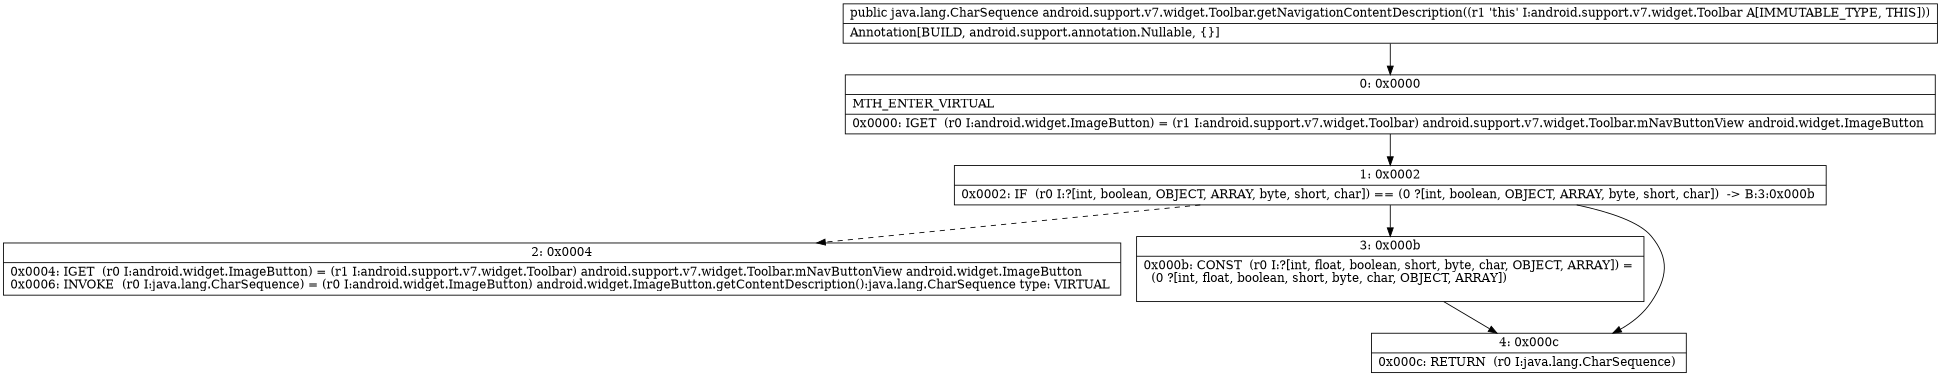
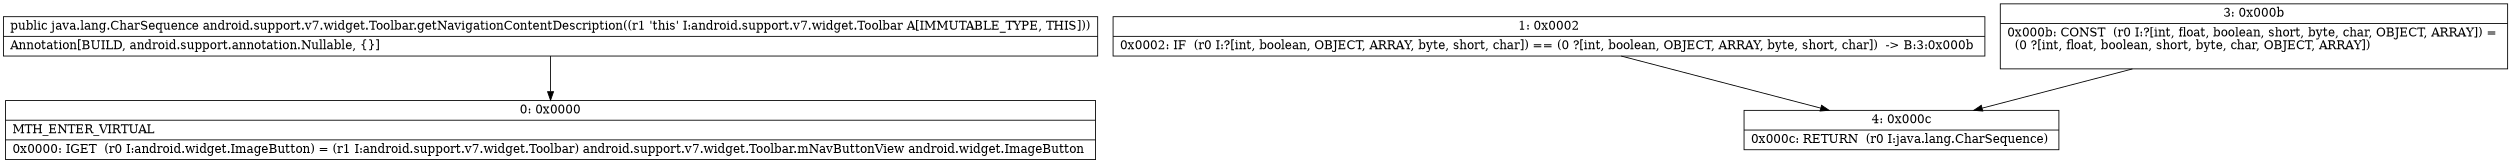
edge "0: 0x0000" -> "1: 0x0002": removed
edge "1: 0x0002" -> "3: 0x000b": removed
node "2: 0x0004": removed
